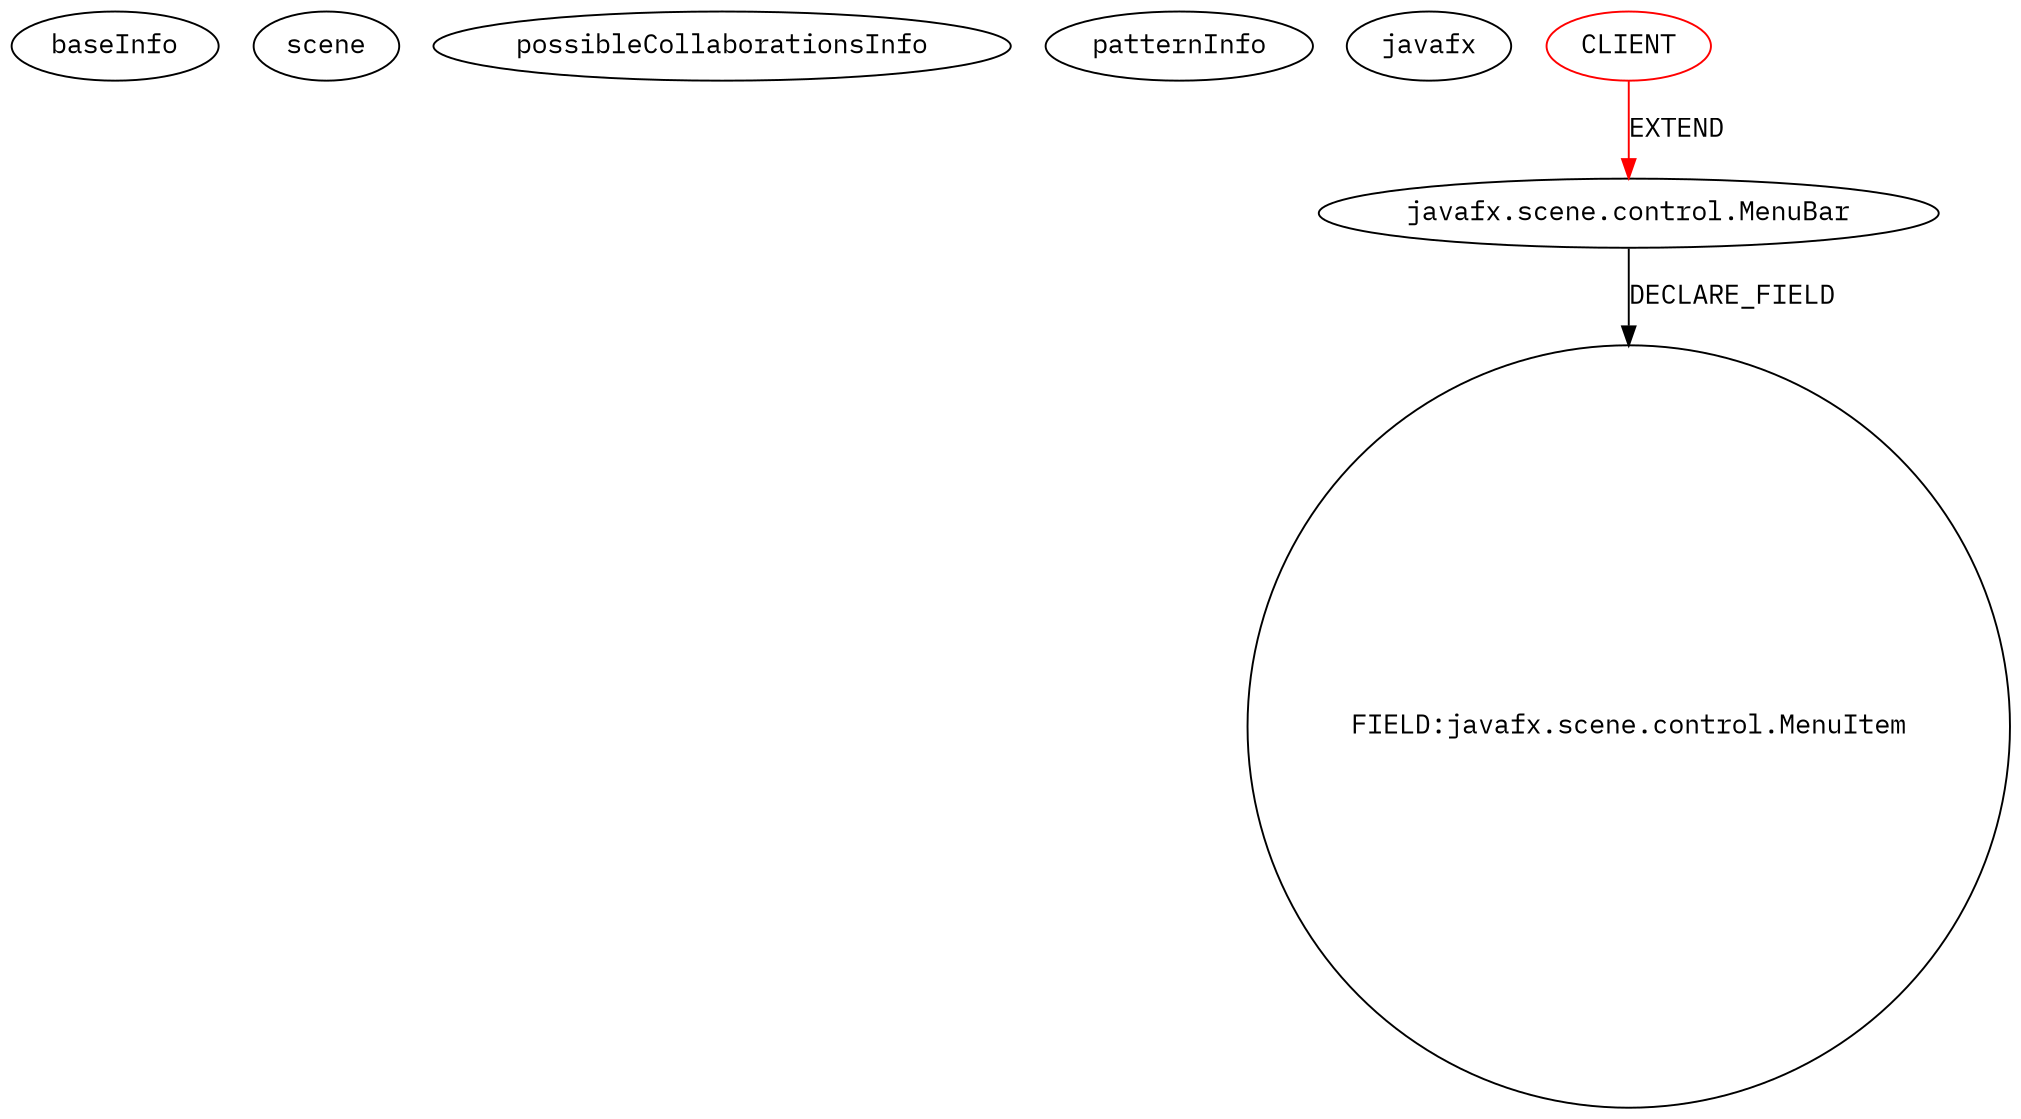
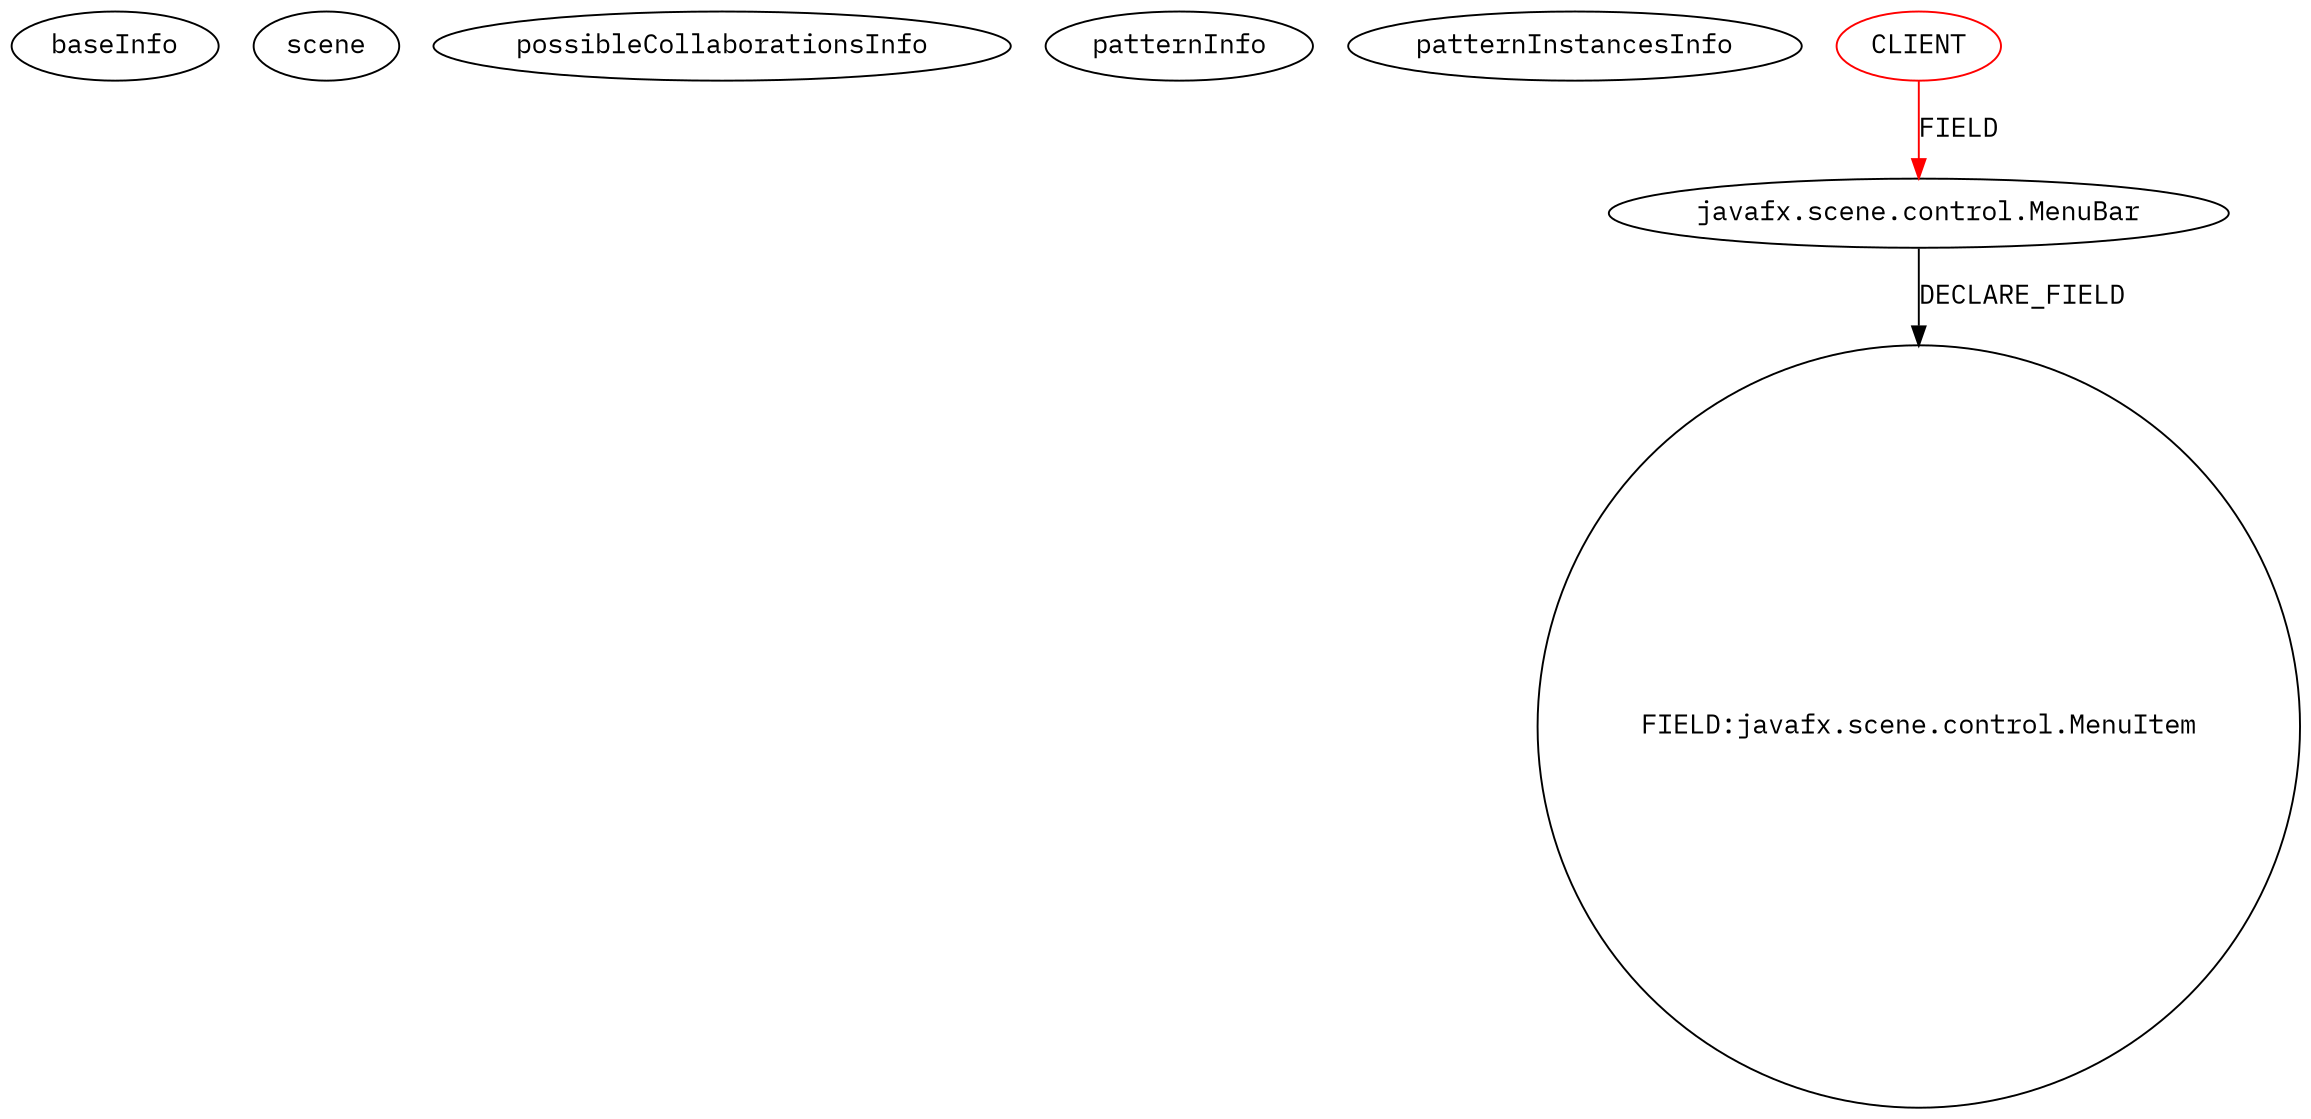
node "javafx": label "javafx" -> "patternInstancesInfo"
edge "CLIENT" -> "javafx.scene.control.MenuBar": label "EXTEND" -> "FIELD"
